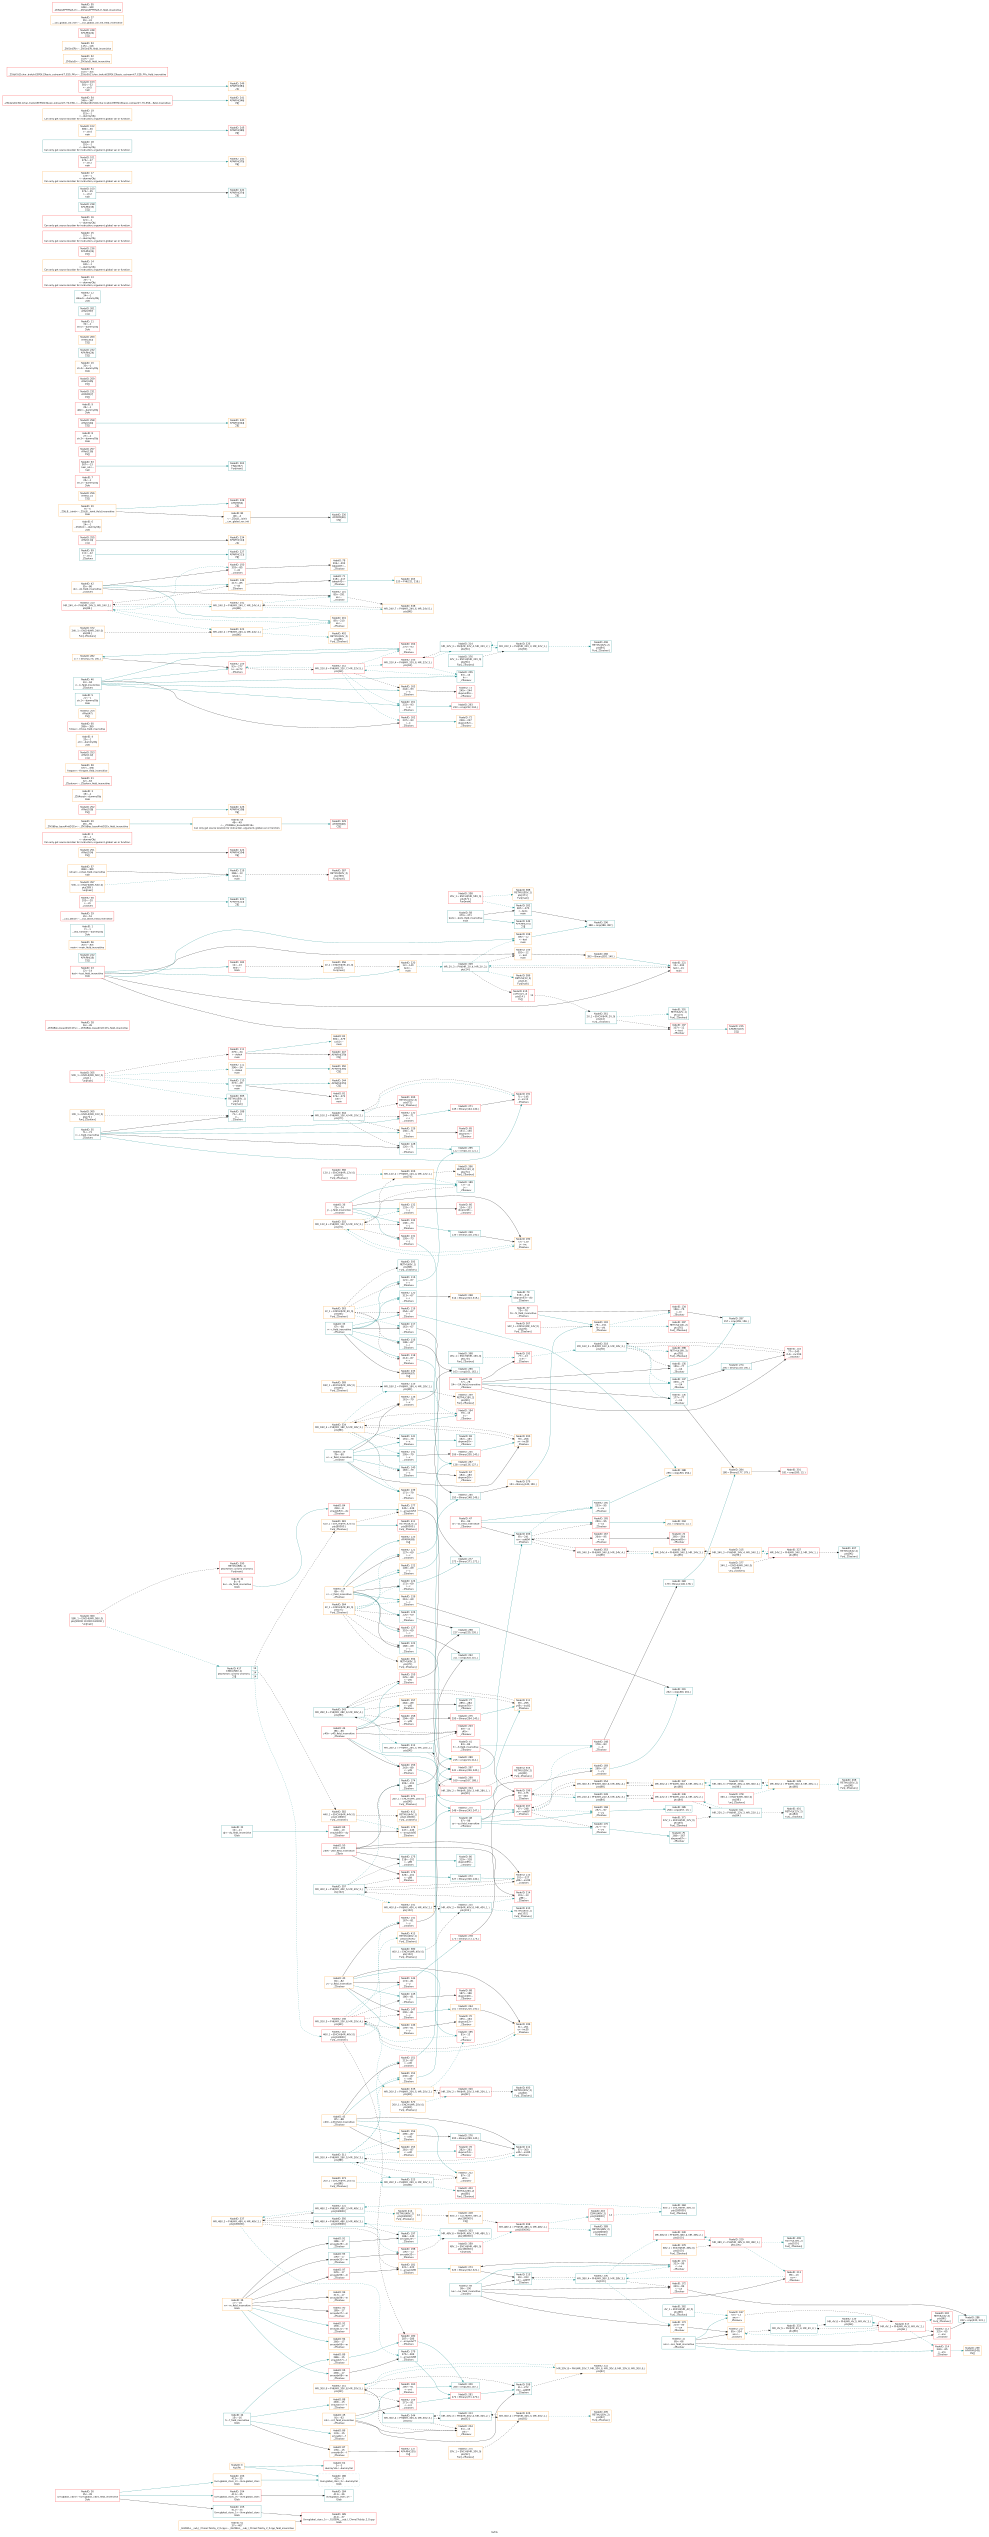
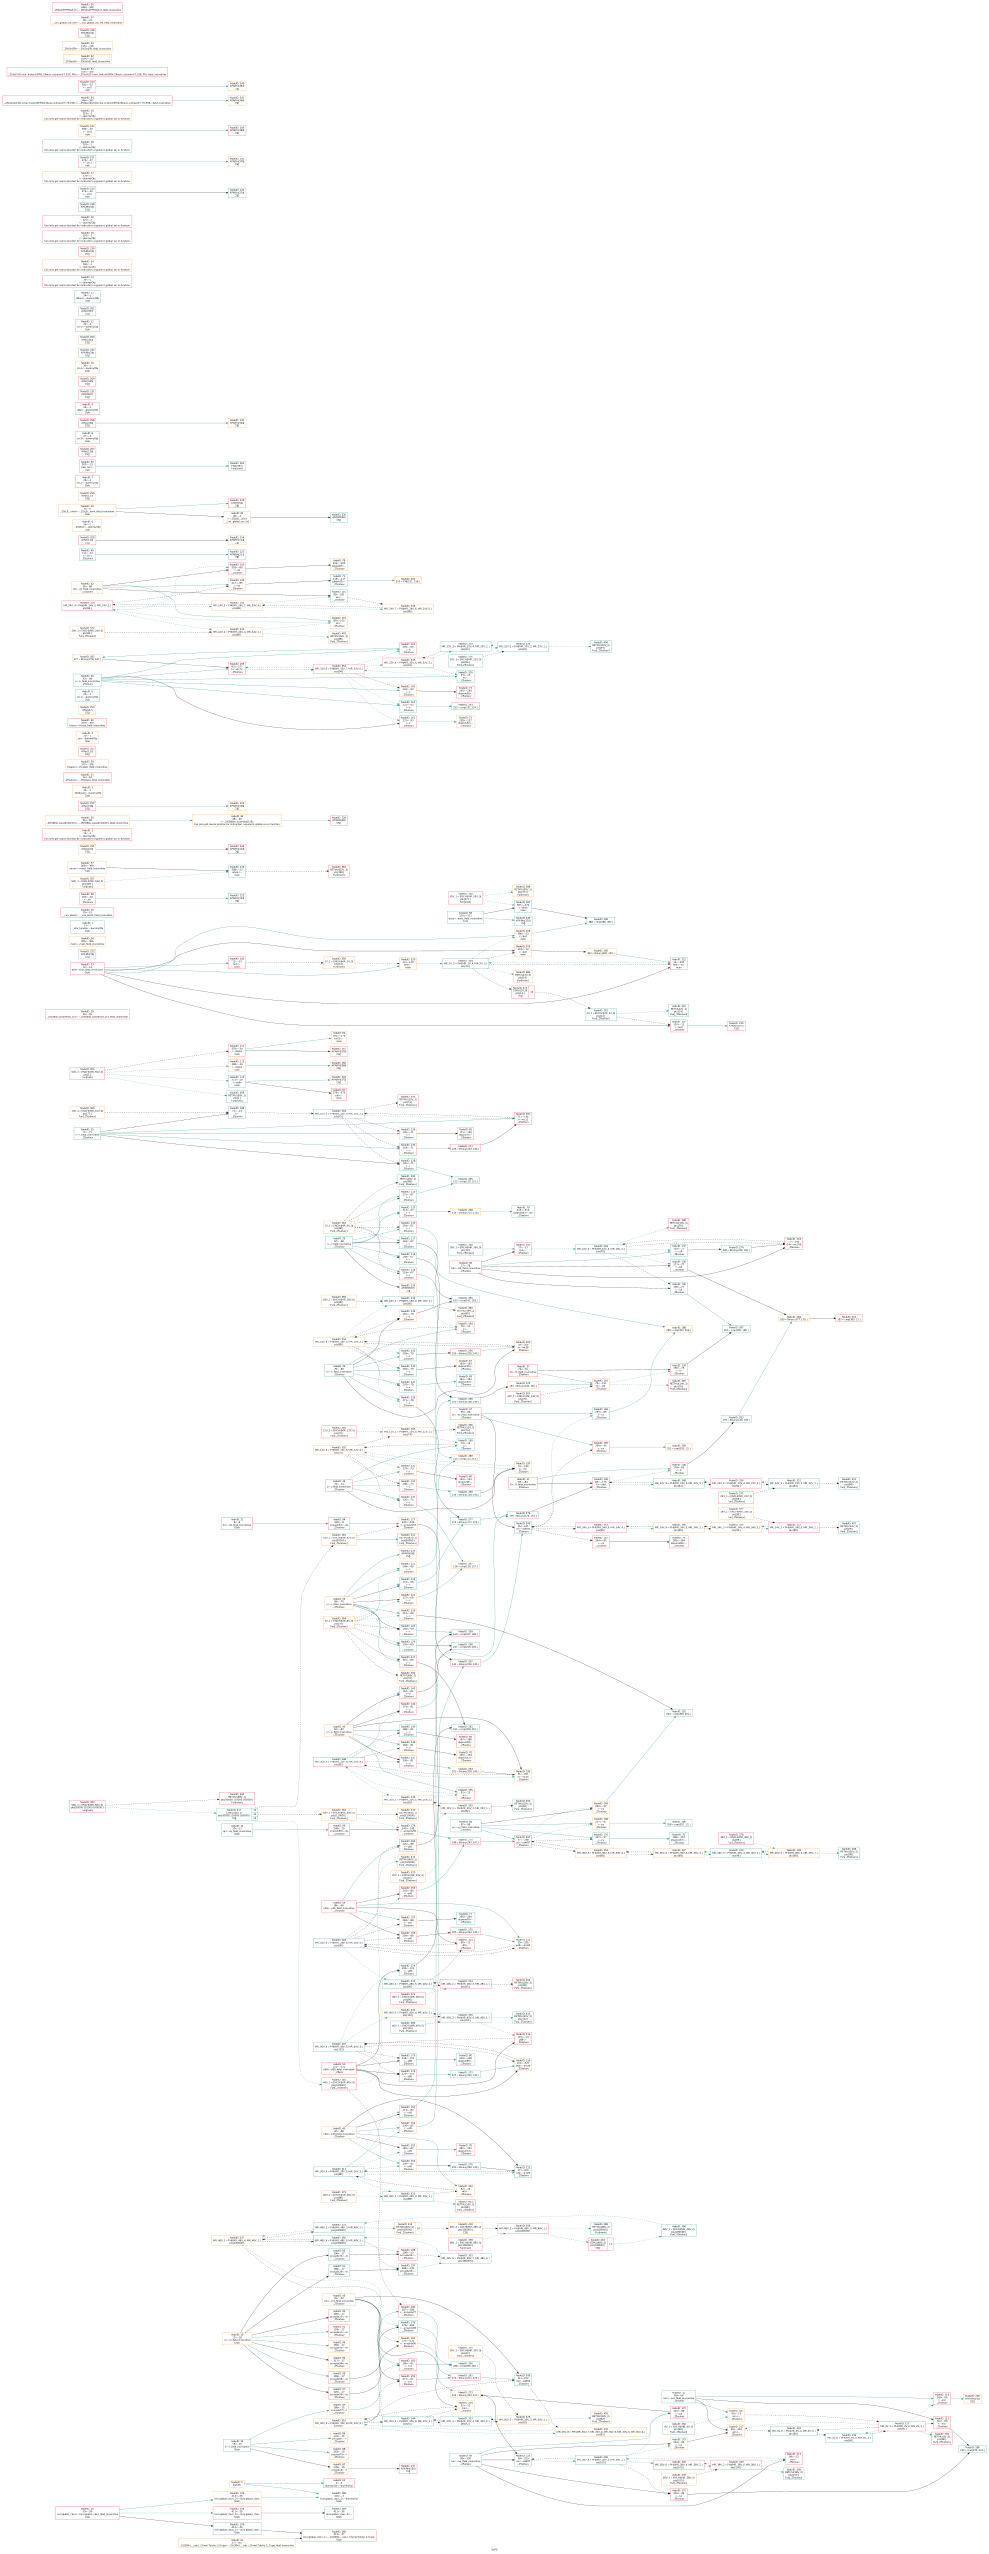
edge "NodeID: 277" -> "NodeID: 278": added
